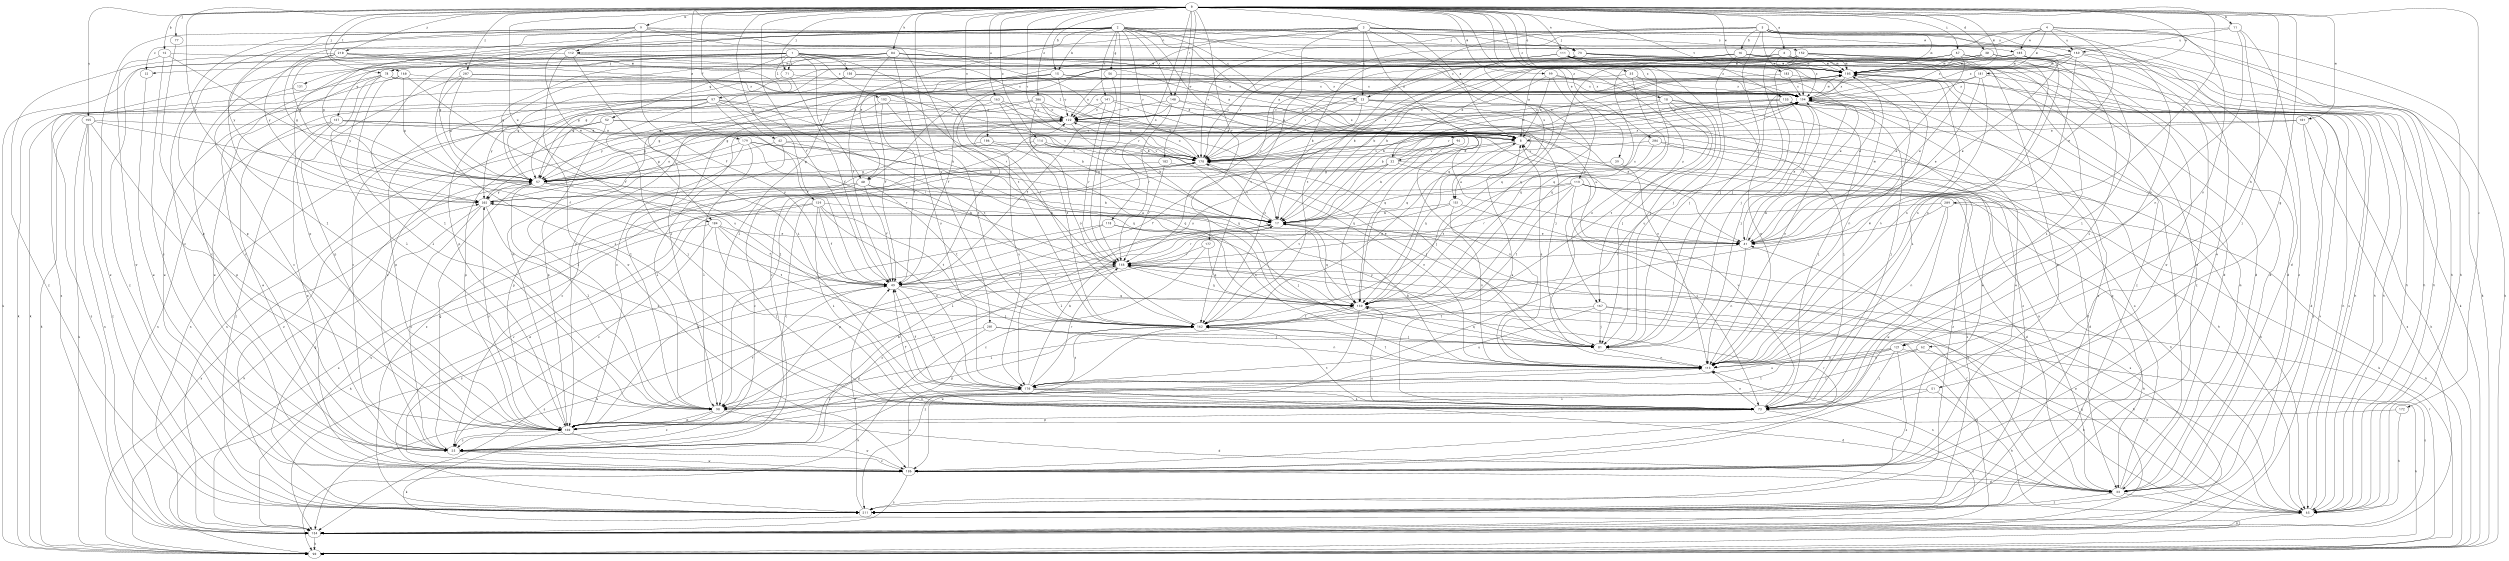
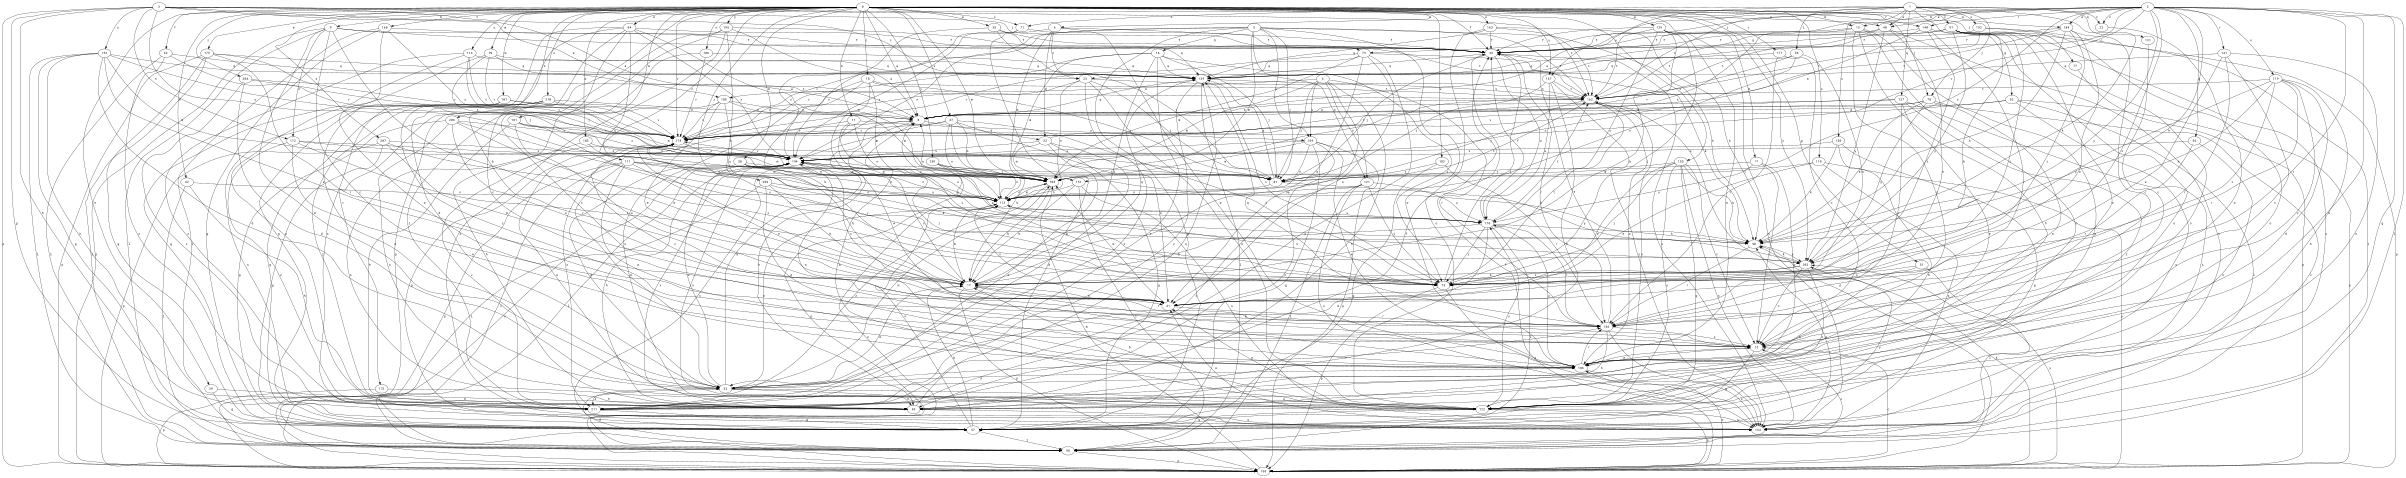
edge "32" -> "49": now "6" -> "49"
